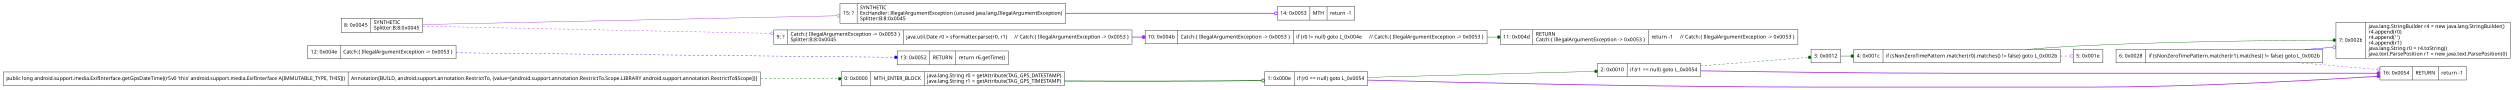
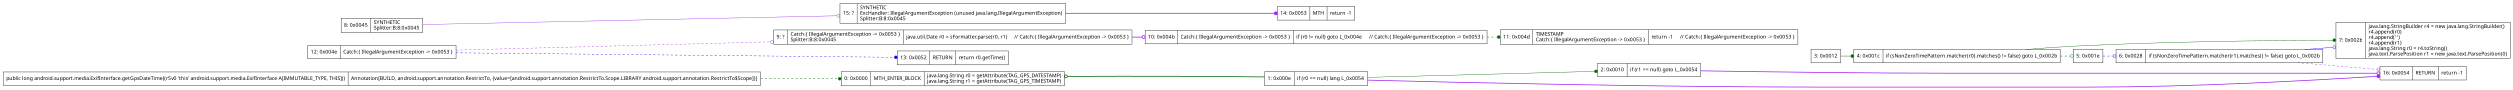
edge "15: ?" -> "14: 0x0053": arrowhead odot -> dot
edge "8: 0x0045" -> "9: ?": now "12: 0x004e" -> "9: ?"
node "11: 0x004d": text "RETURN" -> "TIMESTAMP"
edge "9: ?" -> "10: 0x004b": arrowhead dot -> odot
edge "10: 0x004b" -> "11: 0x004d": style solid -> dashed
edge "4: 0x001c" -> "5: 0x001e": color purple -> darkgreen
edge "5: 0x001e" -> "6: 0x0028": added
node "13: 0x0052": text "return r6.getTime()" -> "return r0.getTime()"
edge "2: 0x0010" -> "3: 0x0012": removed
edge "2: 0x0010" -> "16: 0x0054": arrowhead dot -> odot
node "1: 0x000e": text "if (r0 == null) goto L_0x0054" -> "if (r0 == null) lang L_0x0054"
edge "0: 0x0000" -> "1: 0x000e": reversed
